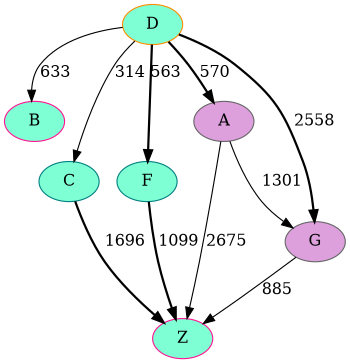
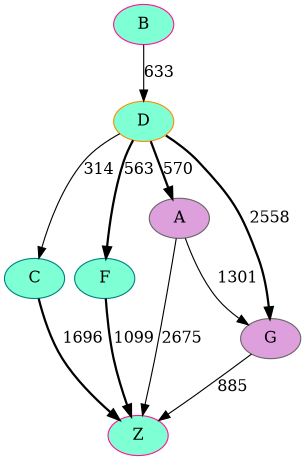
edge "D" -> "B": reversed
